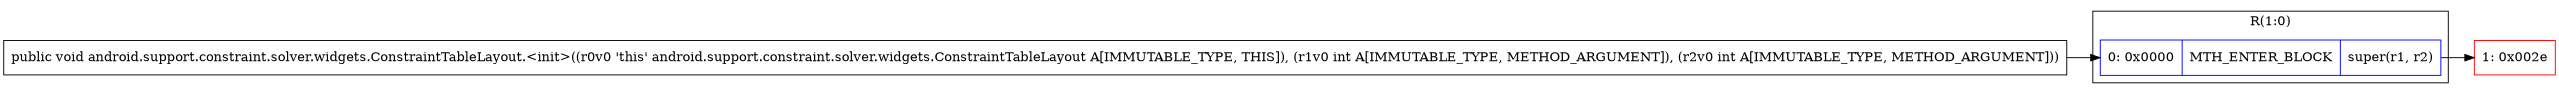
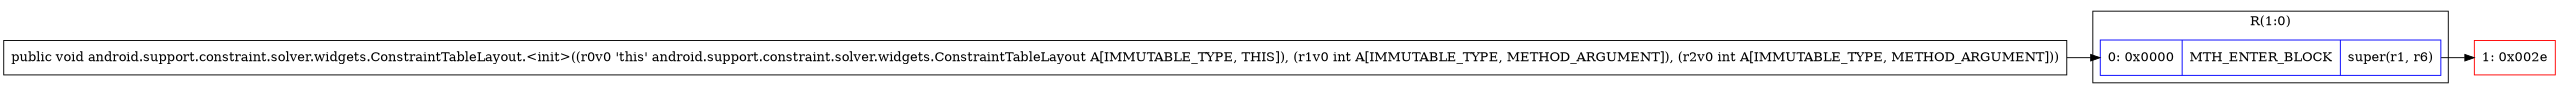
node "0: 0x0000": text "super(r1, r2)" -> "super(r1, r6)"
